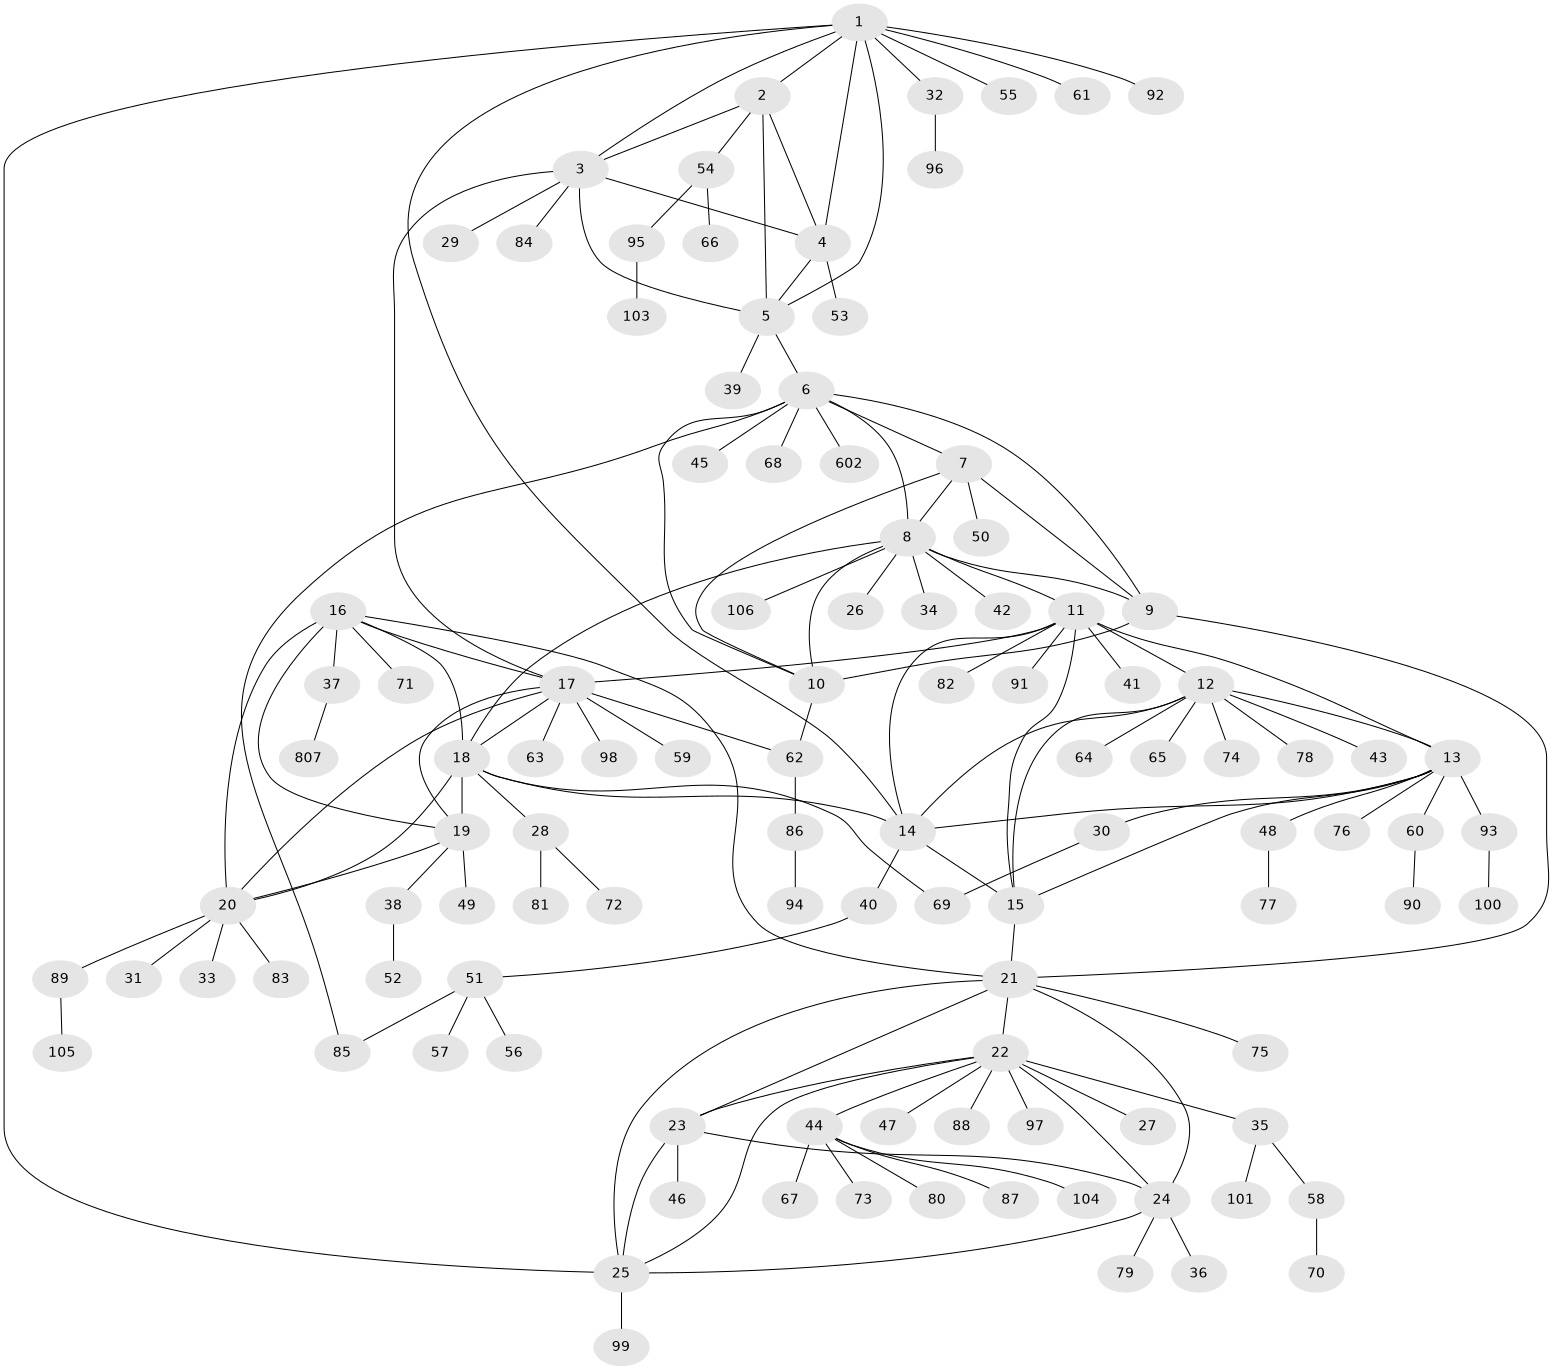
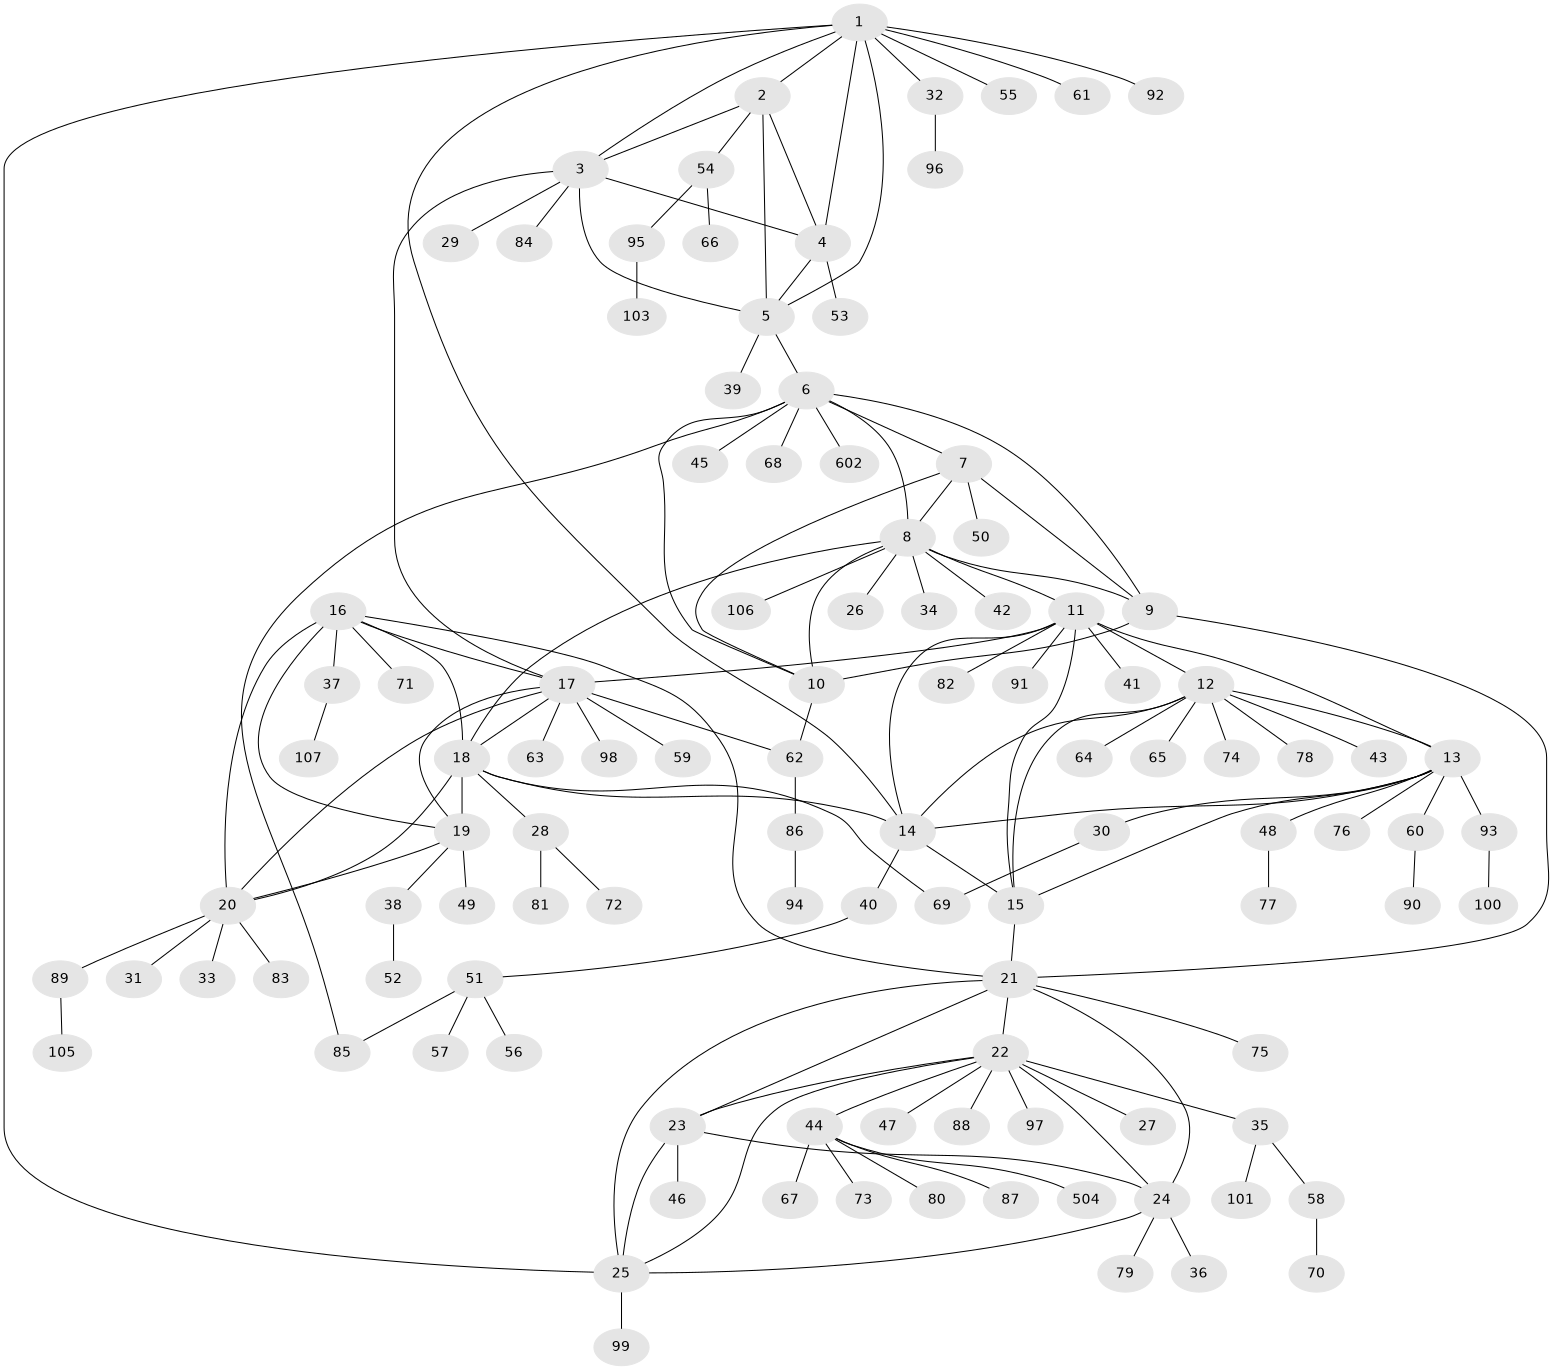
node "807": label "807" -> "107"
node "104": label "104" -> "504"
